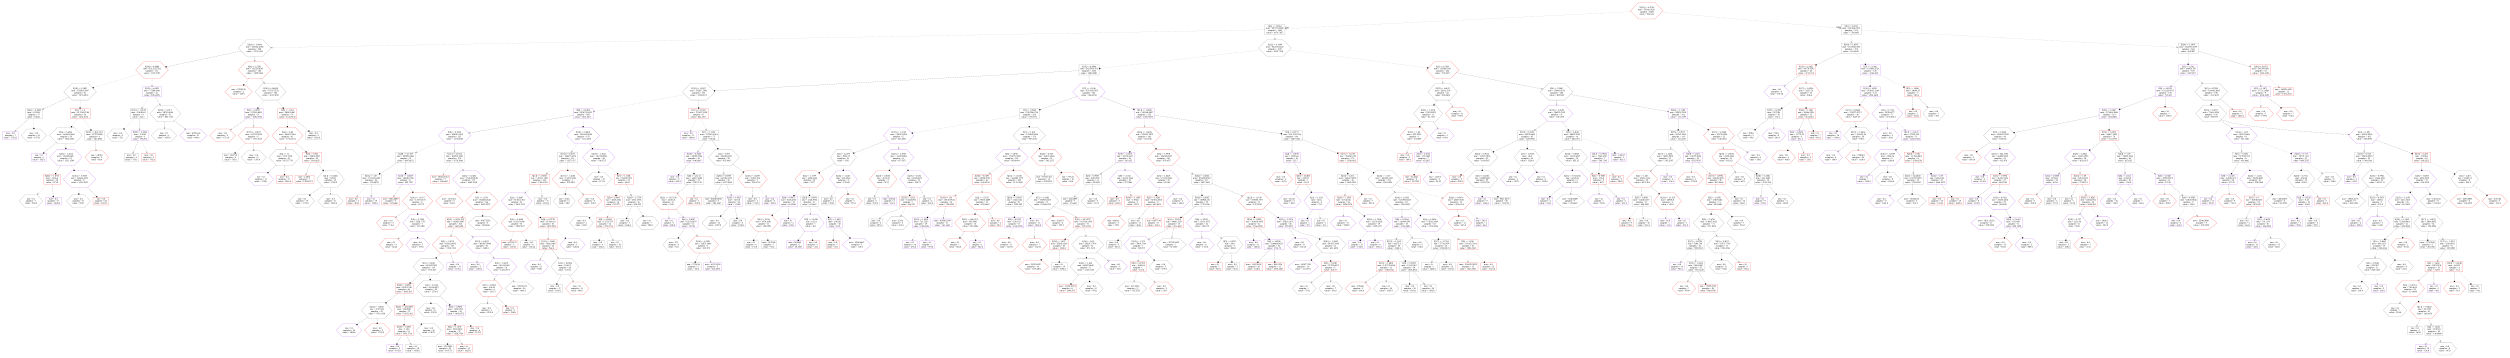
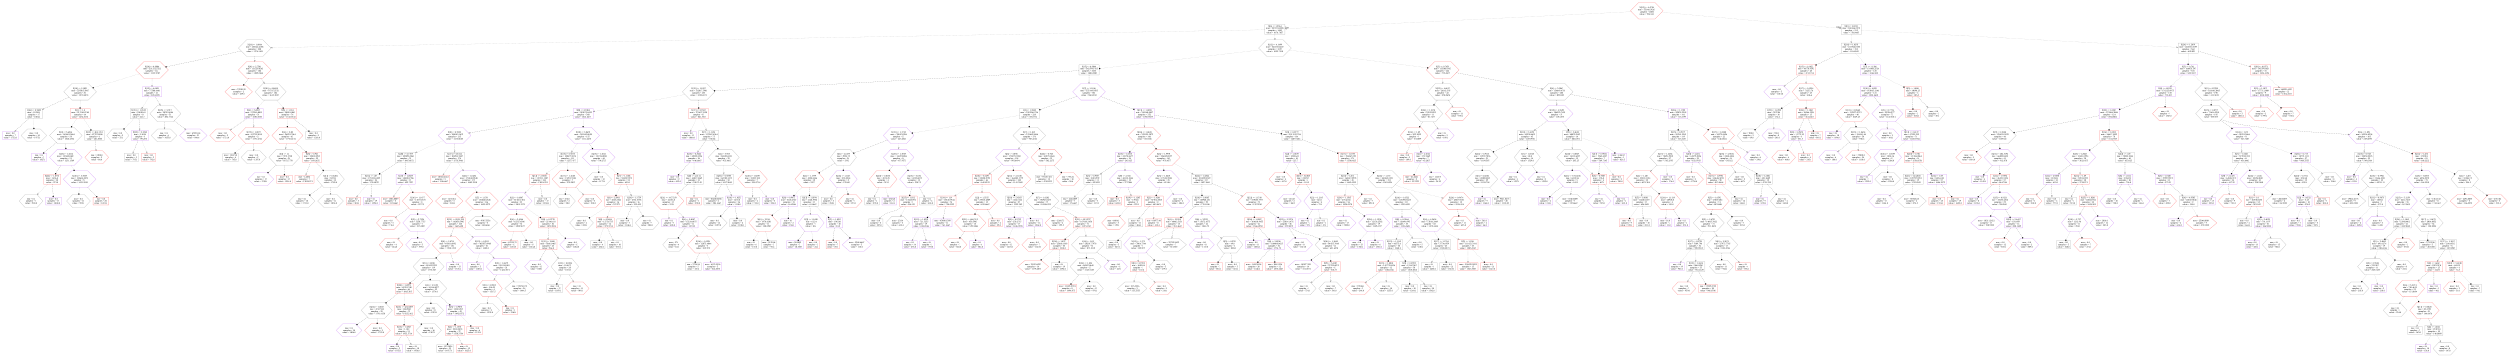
node "mse = 0.0 samples = 2 value = 829.0": removed
